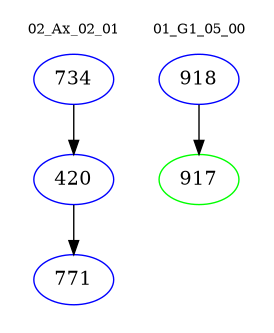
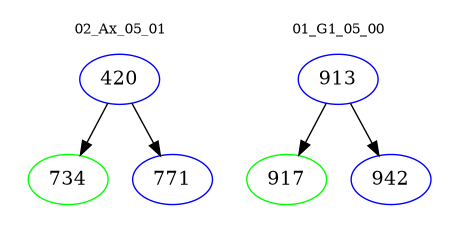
cluster "02_Ax_02_01": label "02_Ax_02_01" -> "02_Ax_05_01"
node "734": color blue -> green
node "918": label "918" -> "913"
edge "734" -> "420": reversed
node "942": added
